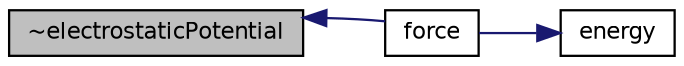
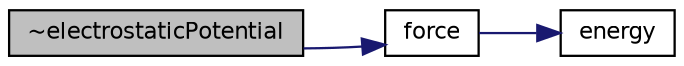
edge "force" -> "~electrostaticPotential": reversed
